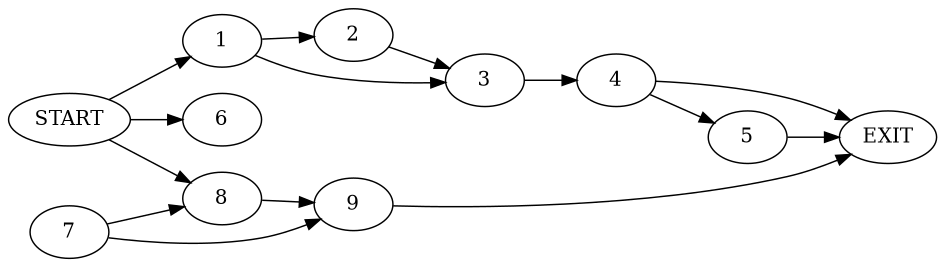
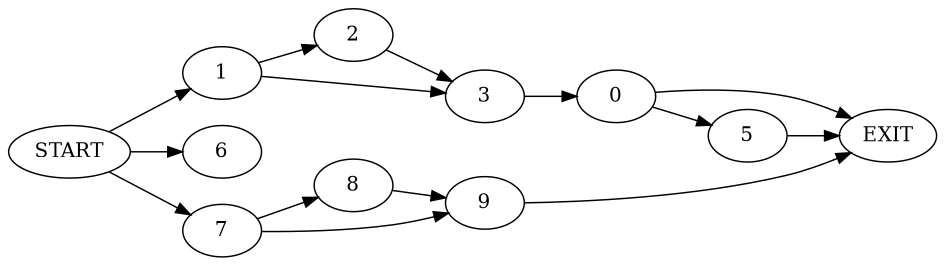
node "4": label "4" -> "0"
edge "START" -> "8": now "START" -> "7"
